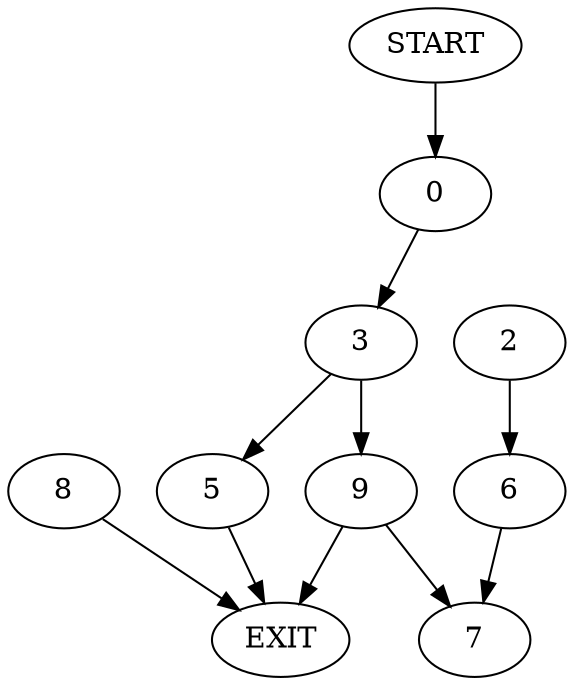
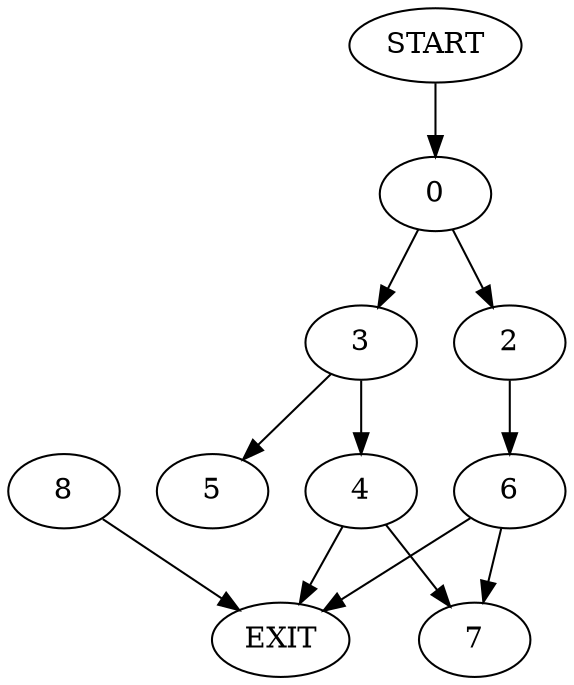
edge "0" -> "2": added
node "9": label "9" -> "4"
edge "5" -> "EXIT": now "6" -> "EXIT"
